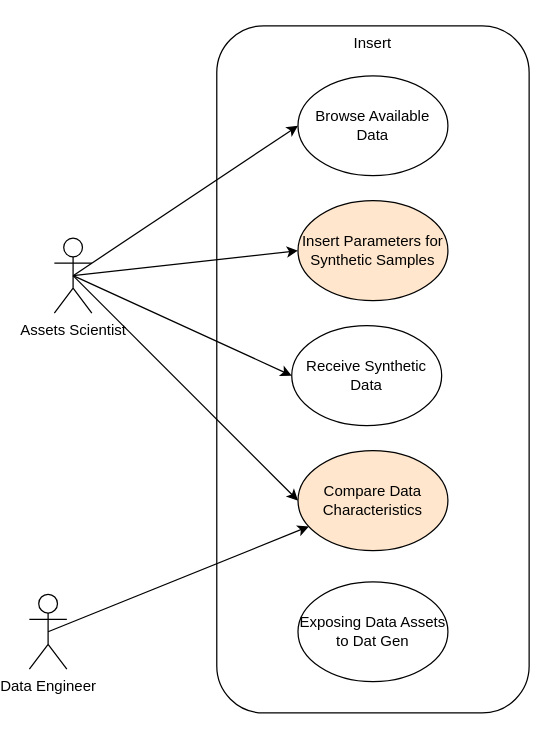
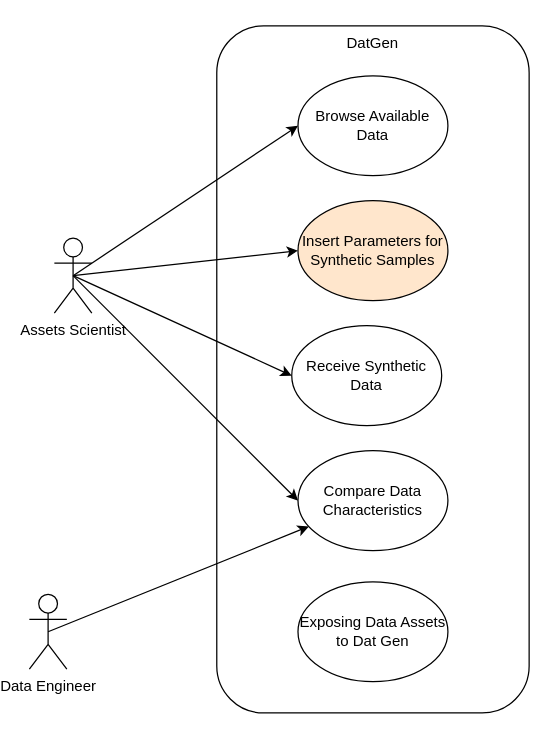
node "Insert": label "Insert" -> "DatGen"
node "Compare Data Characteristics": fillcolor #ffe6cc -> #ffffff
